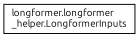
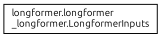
node "longformer.longformer _helper.LongformerInputs": label "longformer.longformer _helper.LongformerInputs" -> "longformer.longformer _longformer.LongformerInputs"
